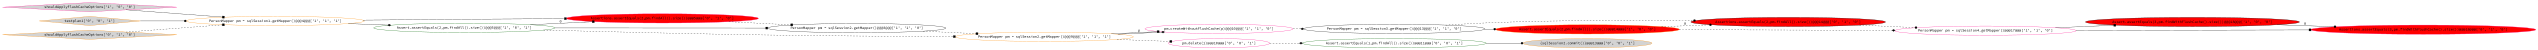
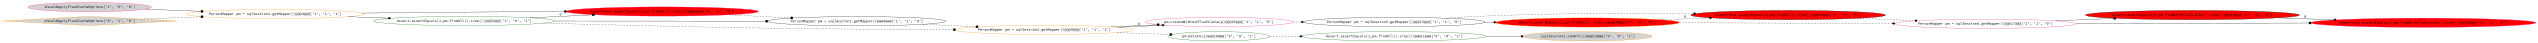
node "shouldApplyFlushCacheOptions['1', '0', '0']": shape diamond -> ellipse
node "testplan1['0', '0', '1']": removed
node "pm.delete(1)@@@10@@@['0', '0', '1']": color deeppink -> darkgreen
